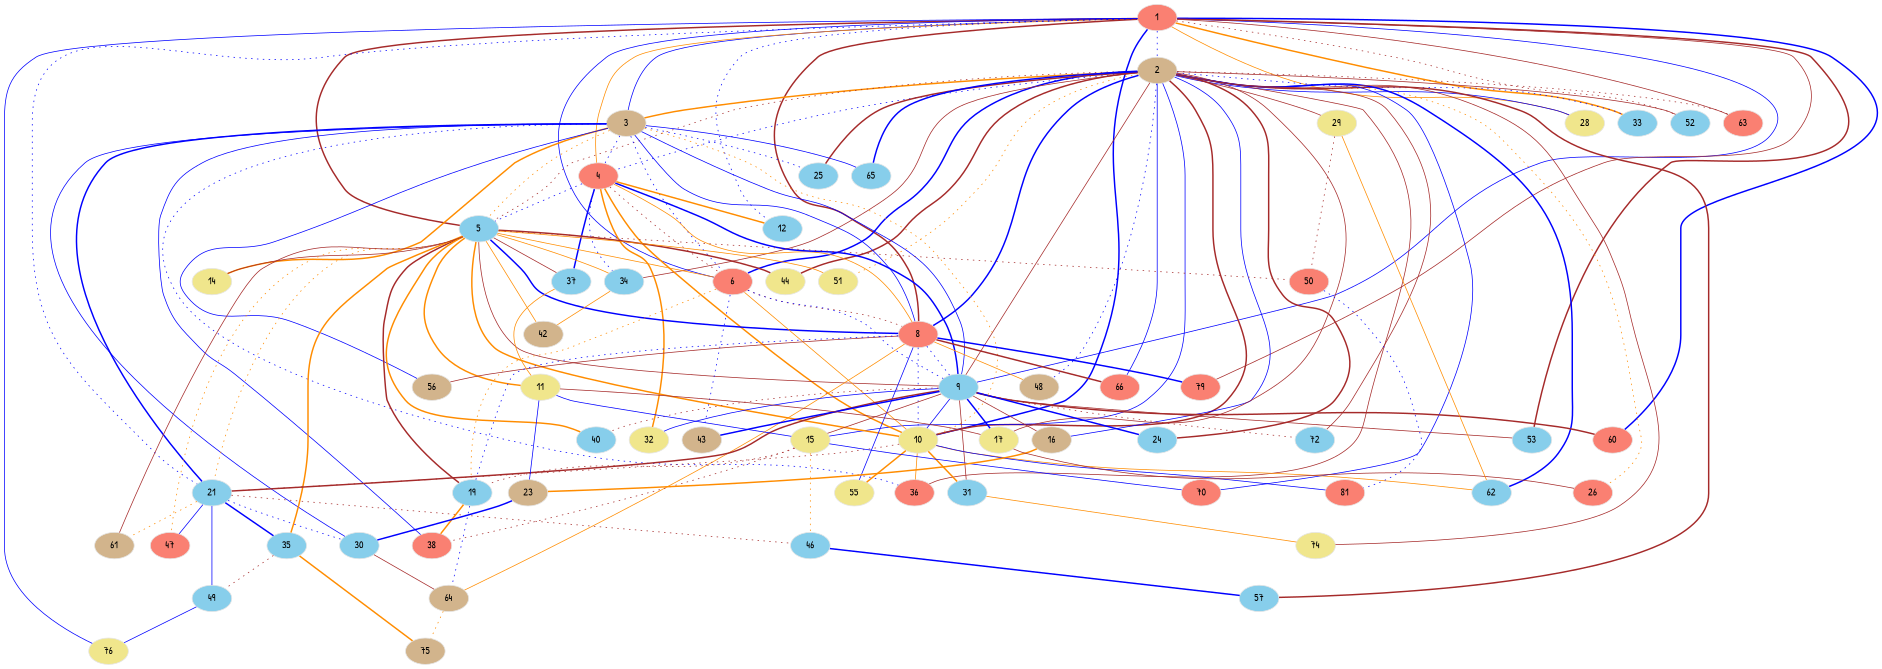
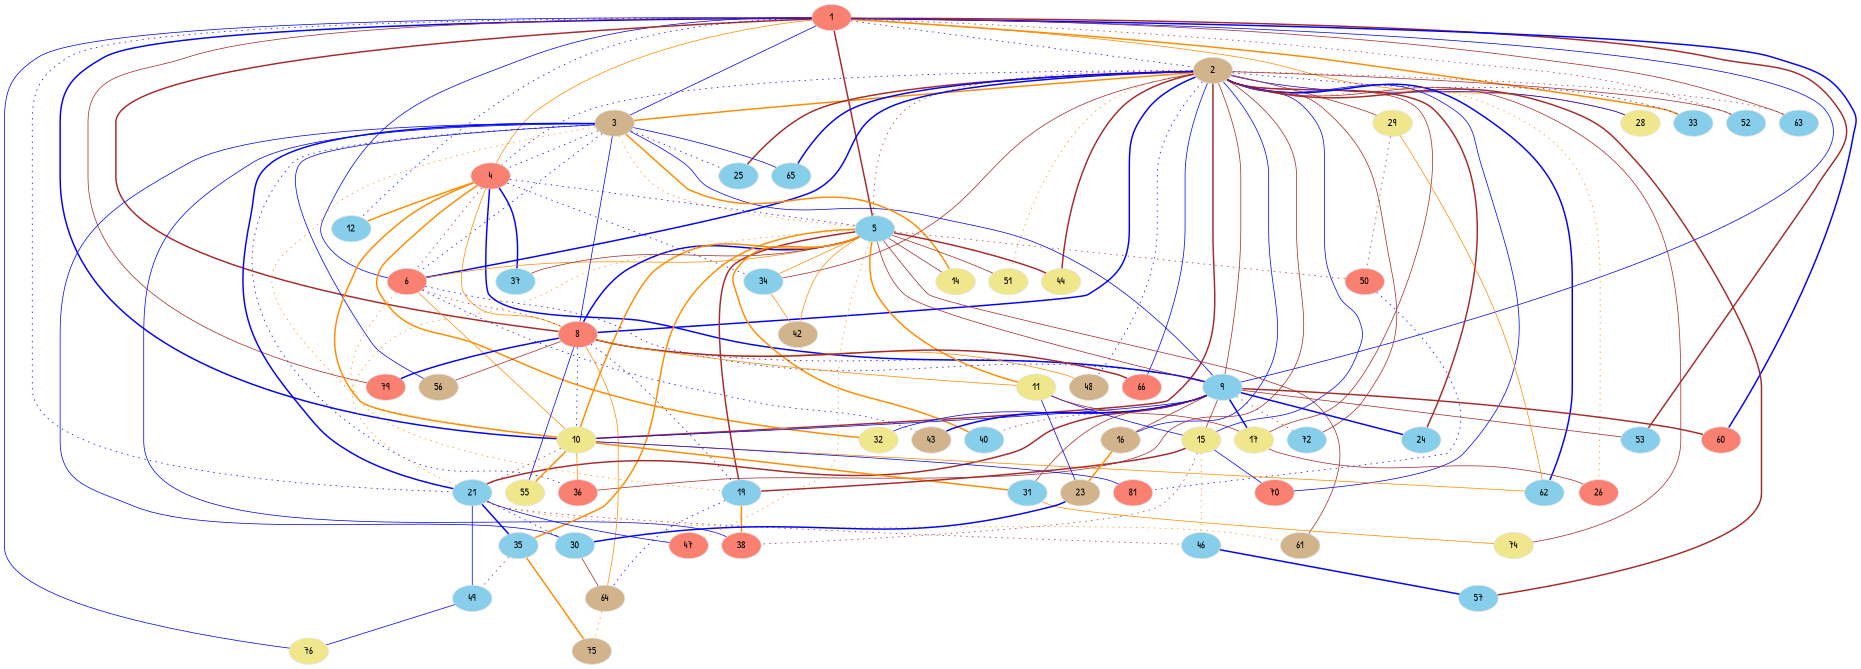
node "63": fillcolor salmon -> skyblue
edge "5" -- "51": color darkorange -> brown
edge "37" -- "11": now "8" -- "11"
edge "15" -- "19": style dotted -> bold
